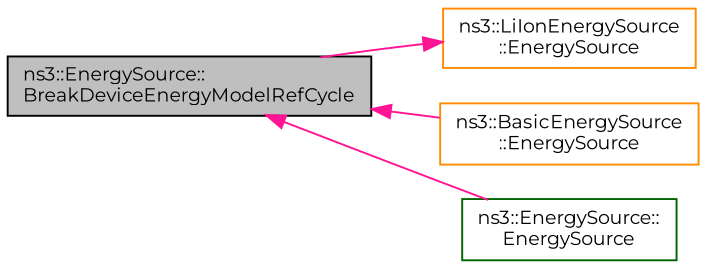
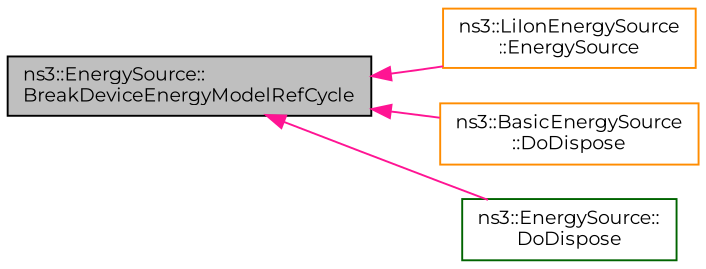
edge "ns3::EnergySource:: BreakDeviceEnergyModelRefCycle" -> "ns3::LiIonEnergySource ::EnergySource": reversed
node "ns3::BasicEnergySource ::EnergySource": label "ns3::BasicEnergySource ::EnergySource" -> "ns3::BasicEnergySource ::DoDispose"
node "ns3::EnergySource:: EnergySource": label "ns3::EnergySource:: EnergySource" -> "ns3::EnergySource:: DoDispose"
